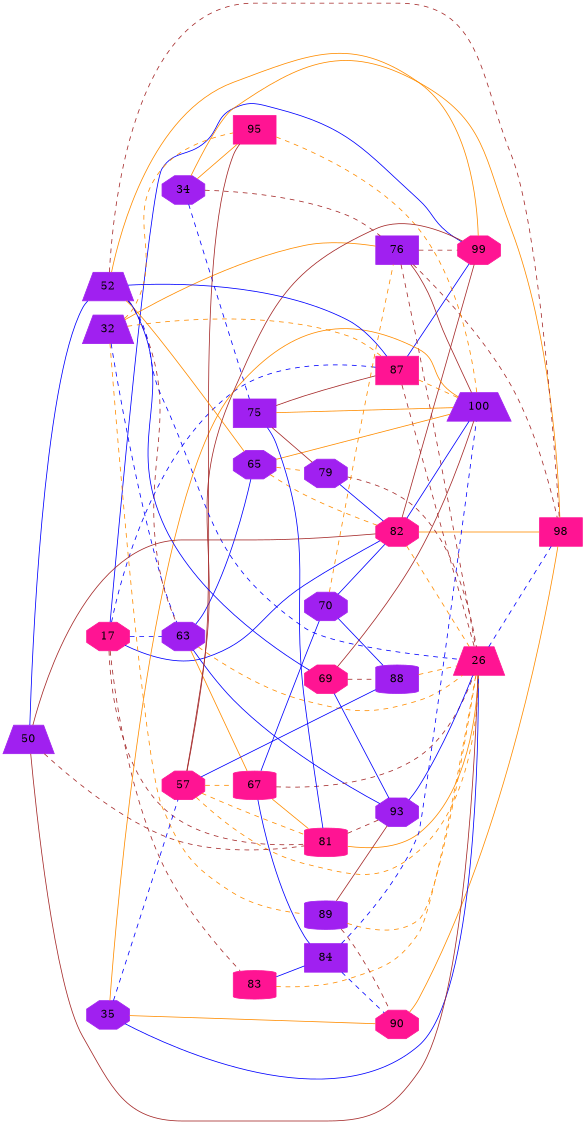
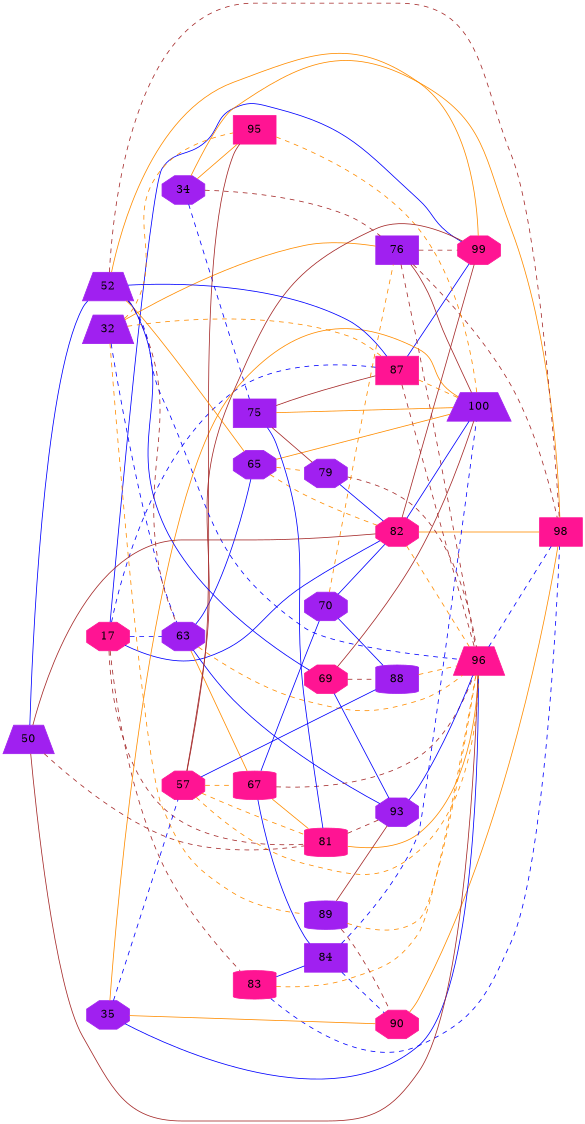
node "26": label "26" -> "96"
edge "98" -- "83": added
